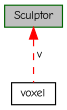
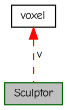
edge "voxel" -> "Sculptor": reversed
